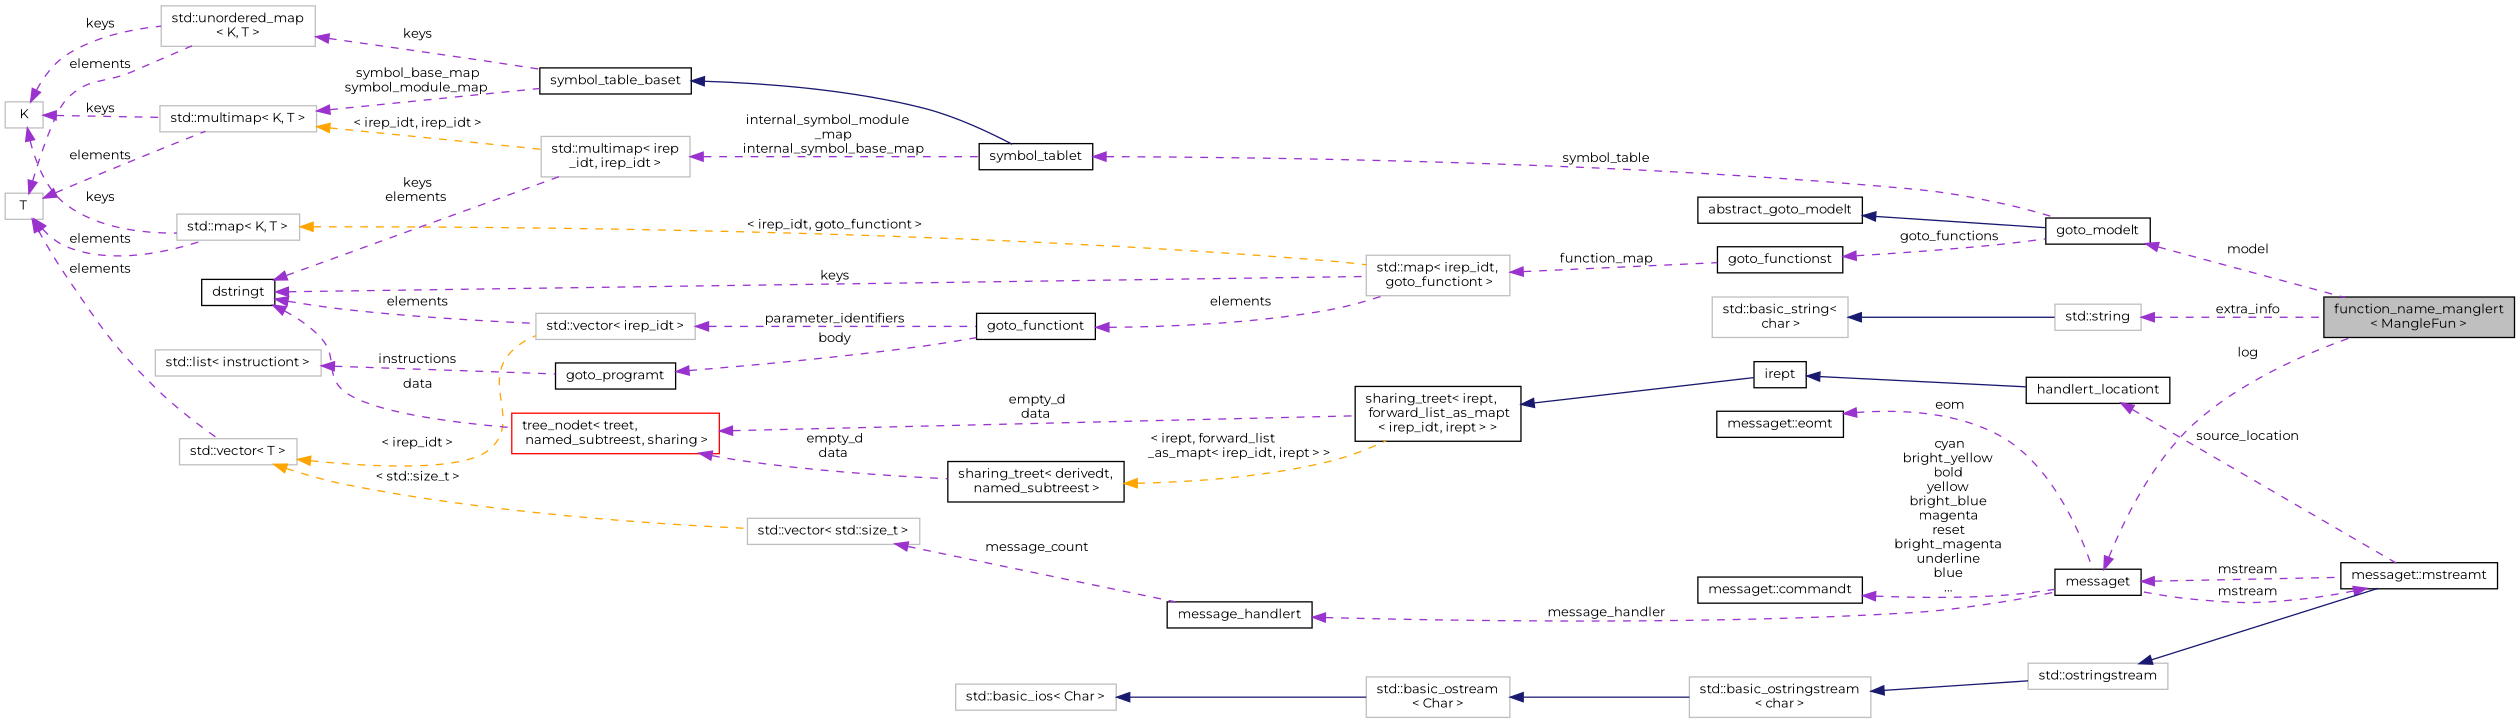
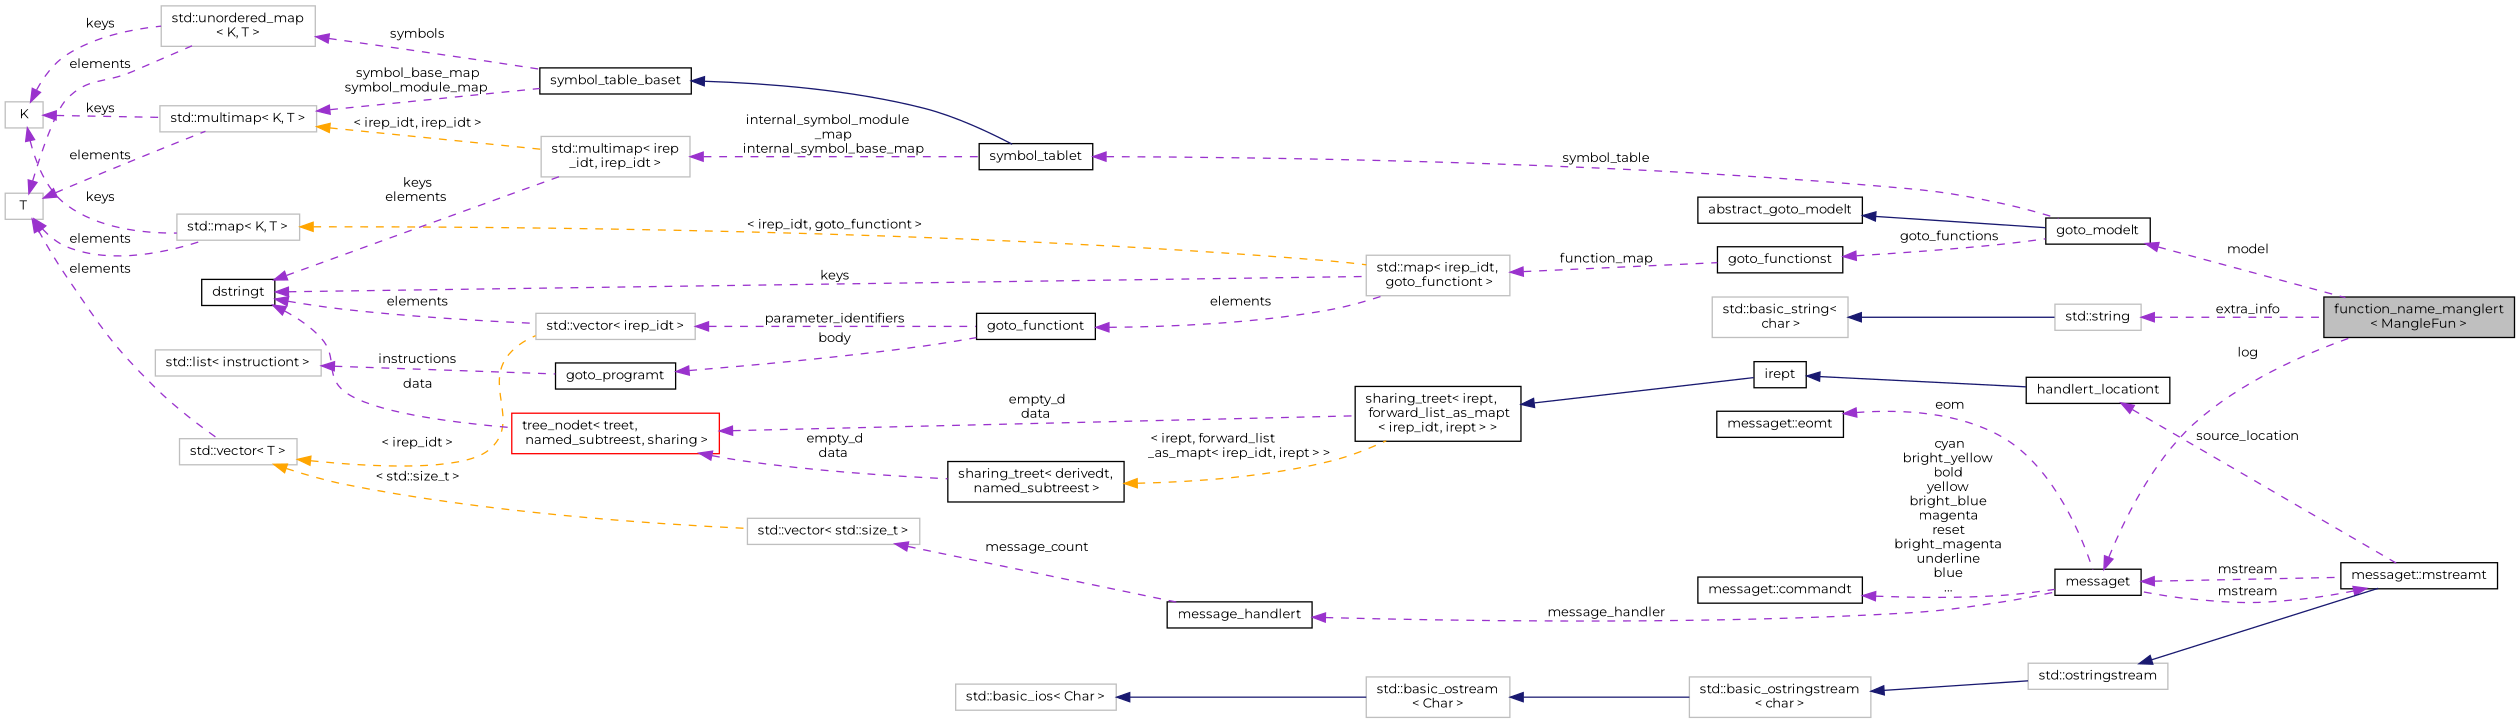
edge "symbol_table_baset" -> "std::unordered_map < K, T >": label " keys" -> " symbols"
